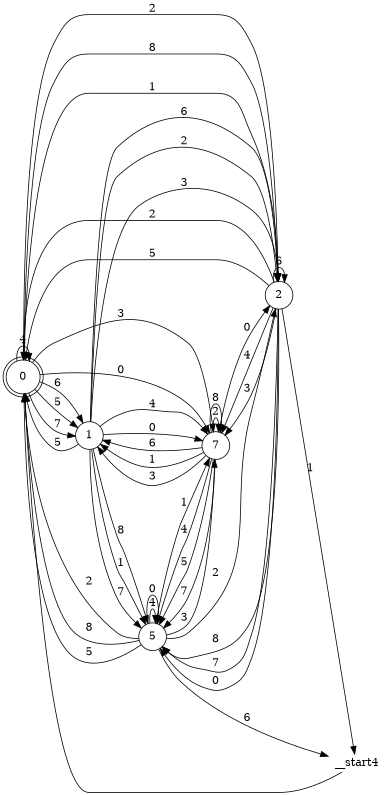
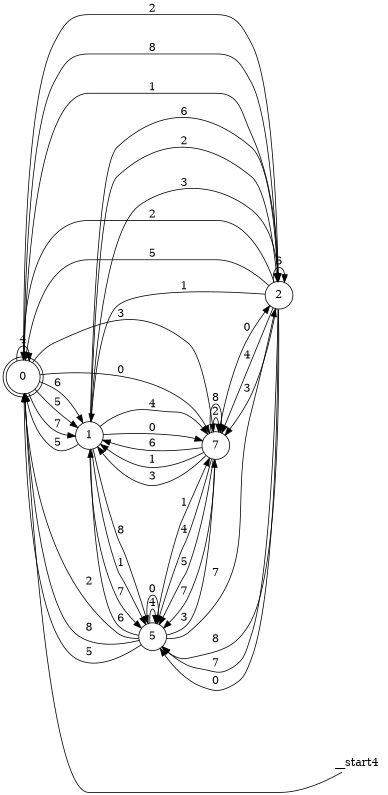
edge "2" -> "__start4": now "2" -> "1"
edge "5" -> "2": label "2" -> "7"
edge "5" -> "__start4": now "5" -> "1"
